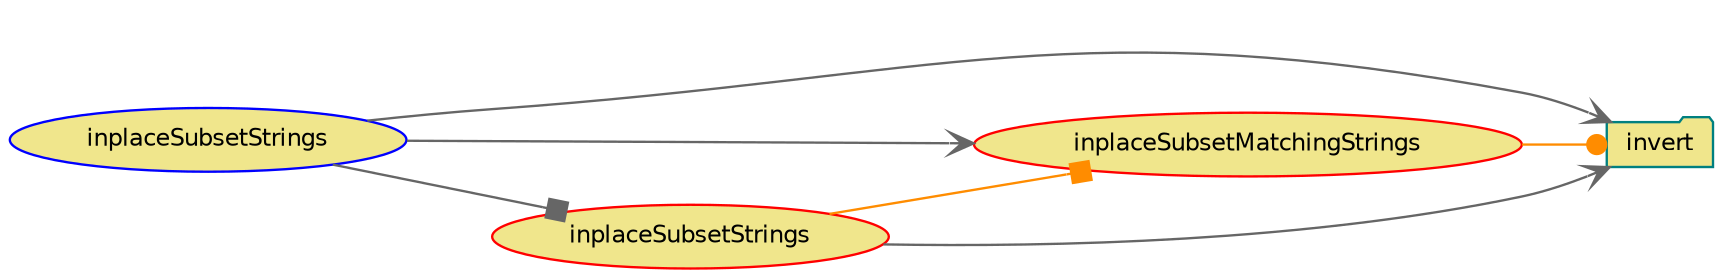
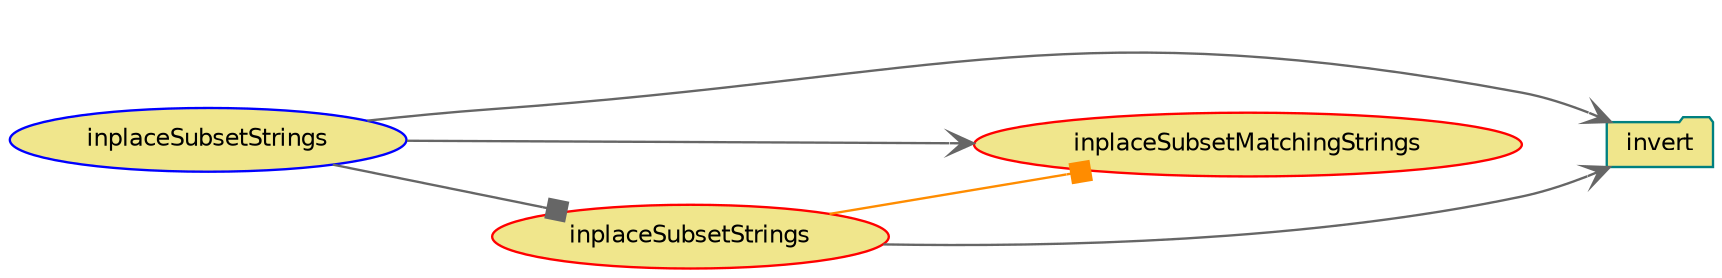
edge "inplaceSubsetMatchingStrings" -> "invert": removed
